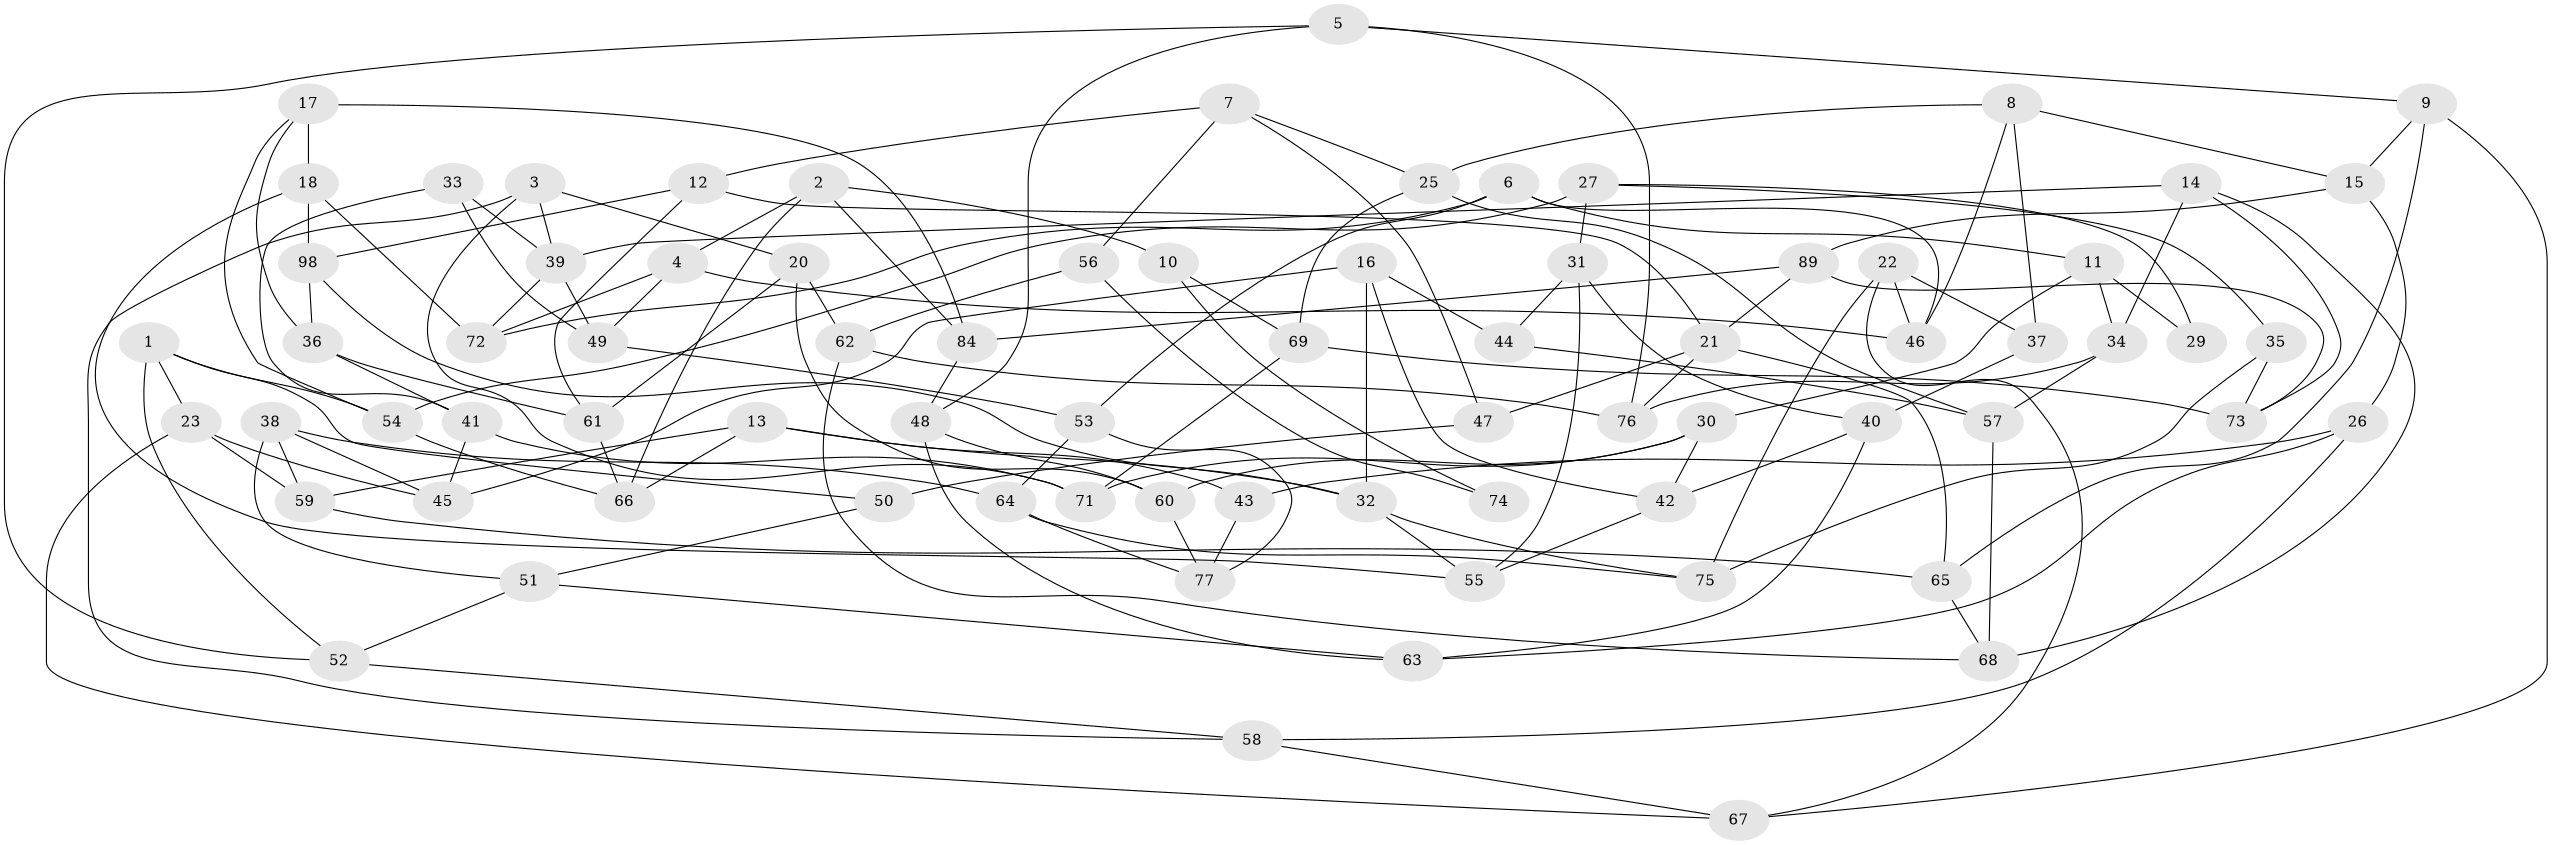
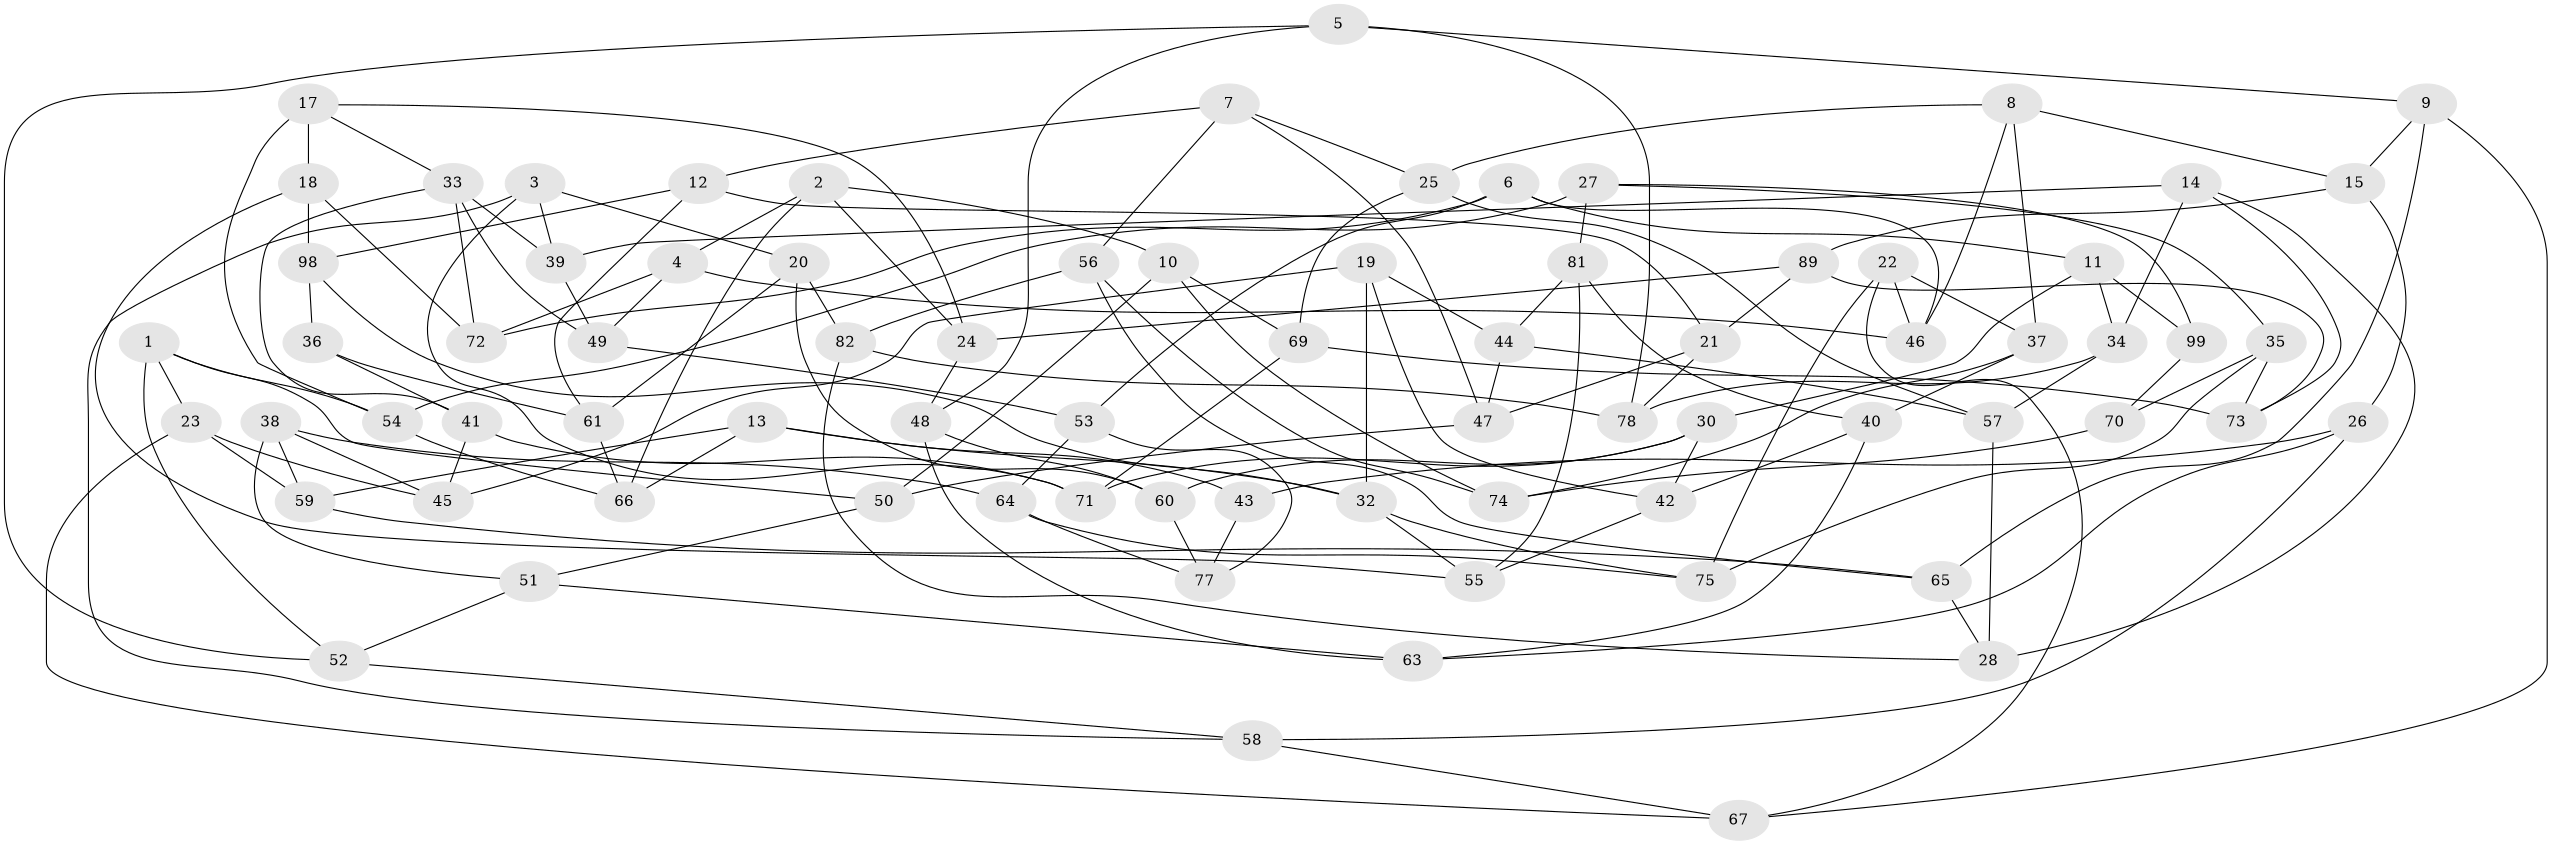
edge "17" -- "36": now "17" -- "33"
node "16": label "16" -> "19"
node "31": label "31" -> "81"
edge "39" -- "72": now "33" -- "72"
node "62": label "62" -> "82"
node "84": label "84" -> "24"
node "29": label "29" -> "99"
edge "44" -- "47": added
edge "10" -- "50": added
edge "21" -- "65": now "56" -- "65"
node "76": label "76" -> "78"
node "70": added
edge "37" -- "74": added
node "68": label "68" -> "28"
